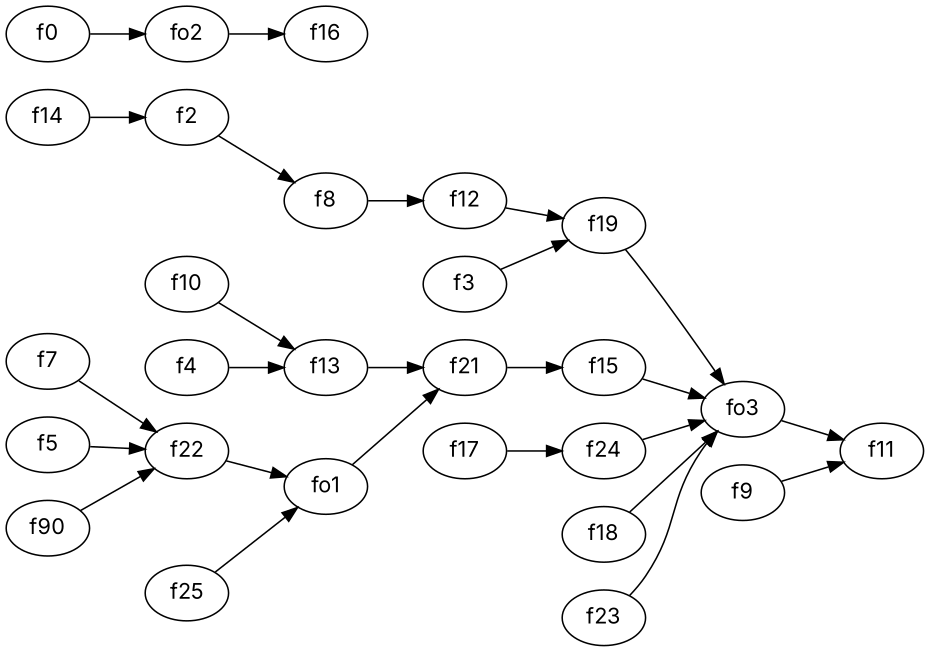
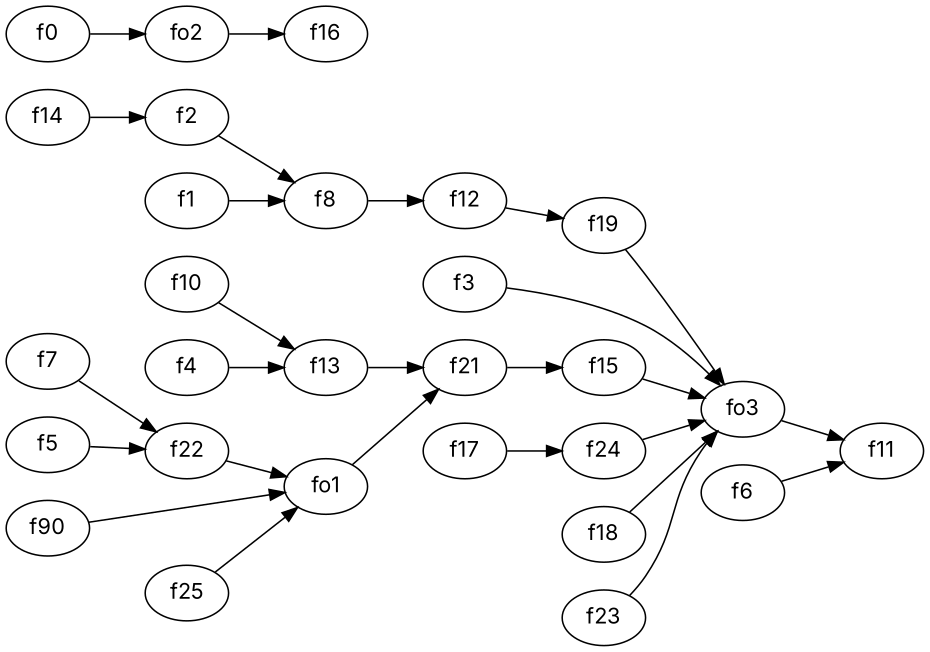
node "f1": added
edge "f3" -> "f19": now "f3" -> "fo3"
node "f9": label "f9" -> "f6"
edge "f90" -> "f22": now "f90" -> "fo1"
